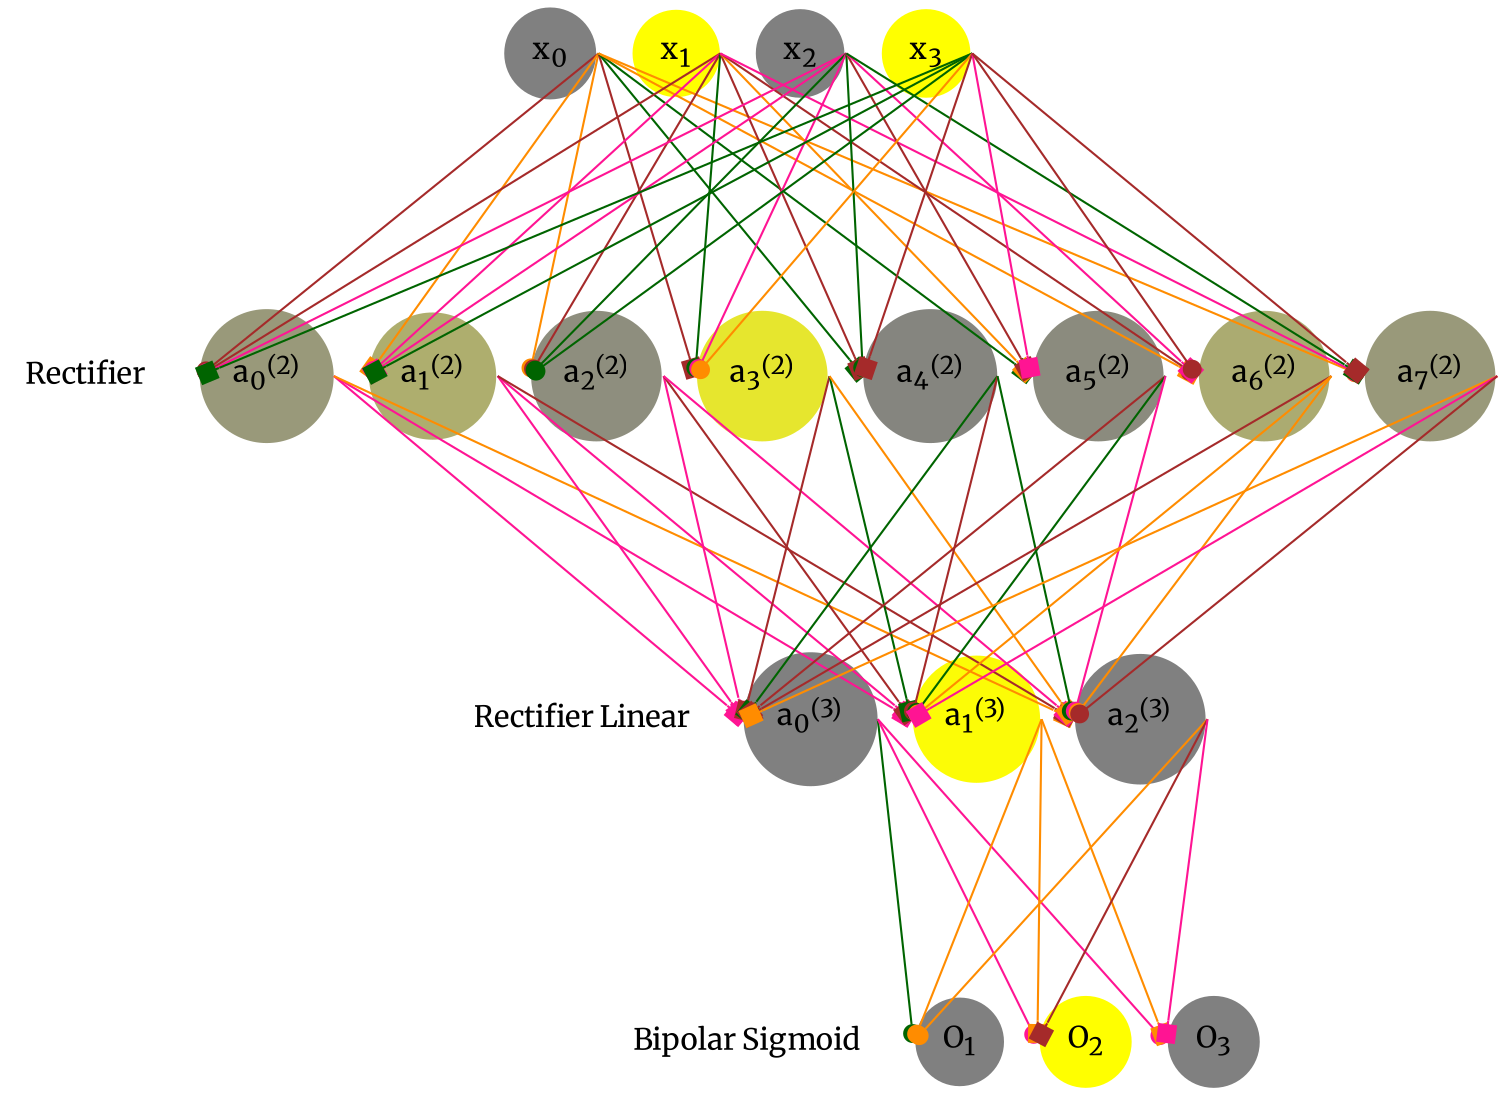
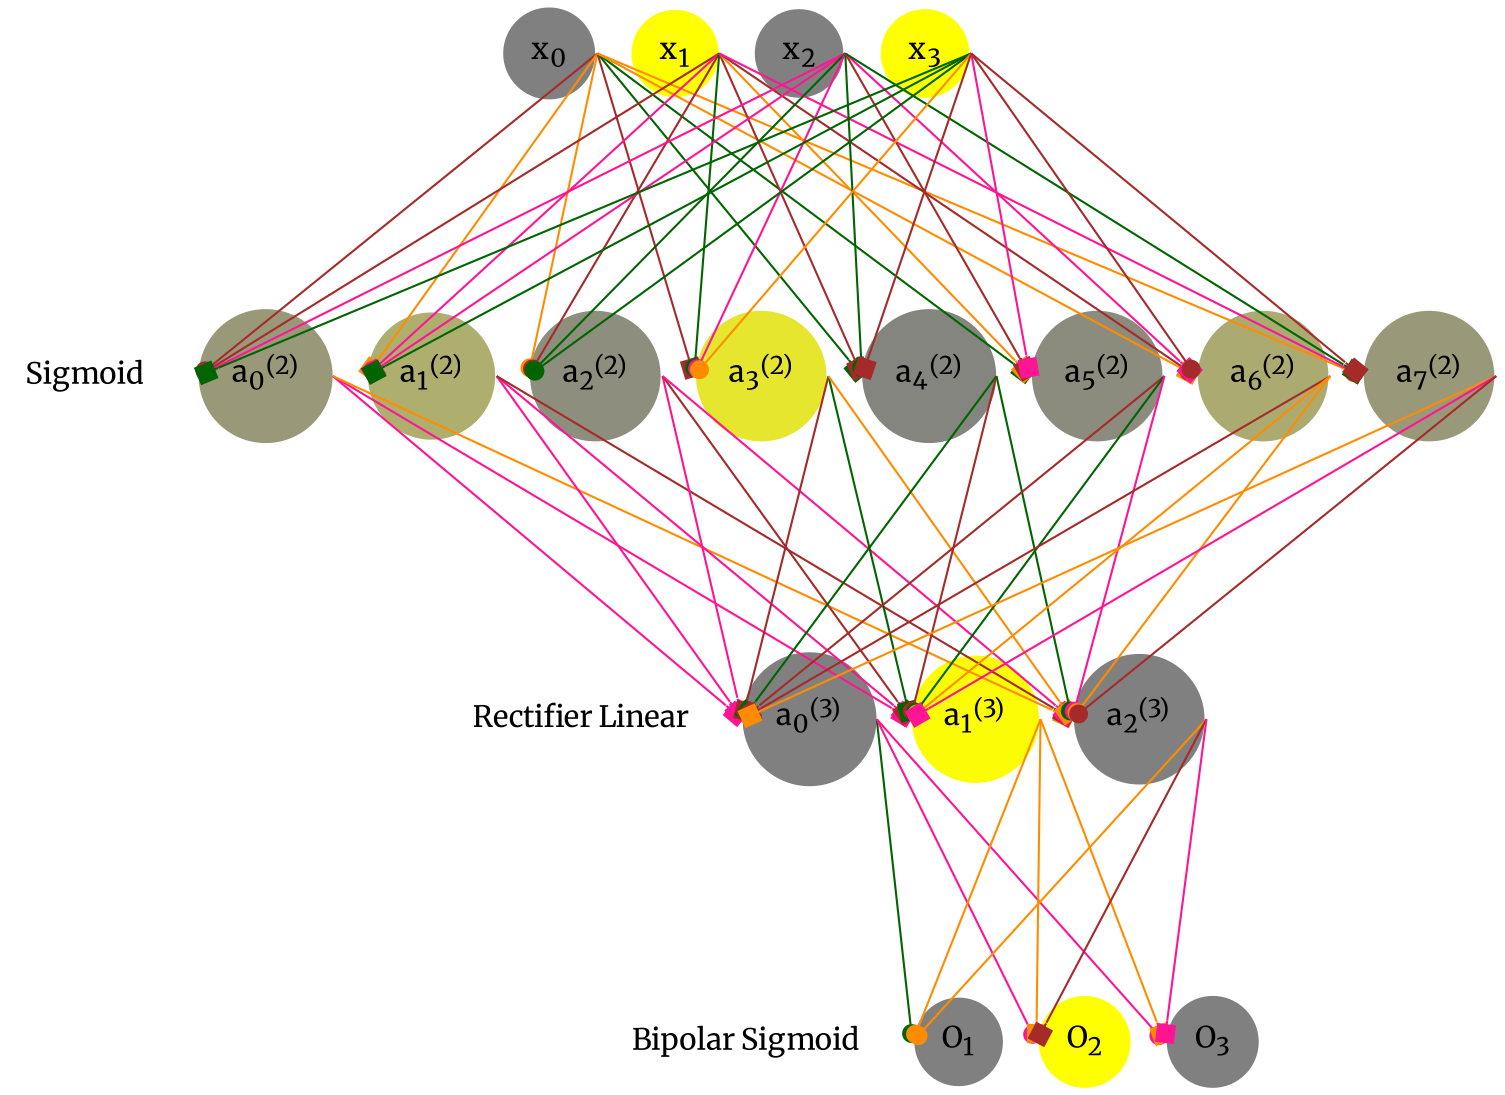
node "Rectifier": label "Rectifier" -> "Sigmoid"
